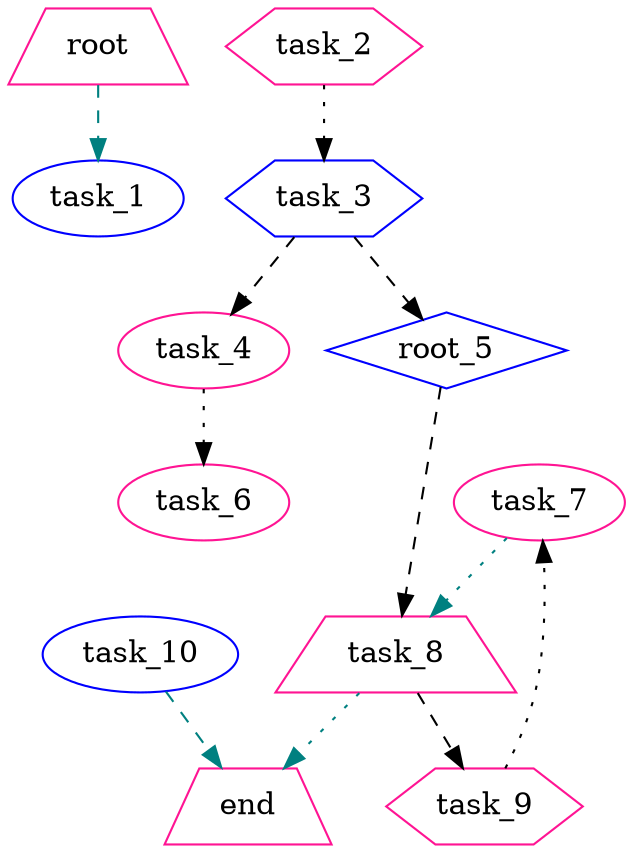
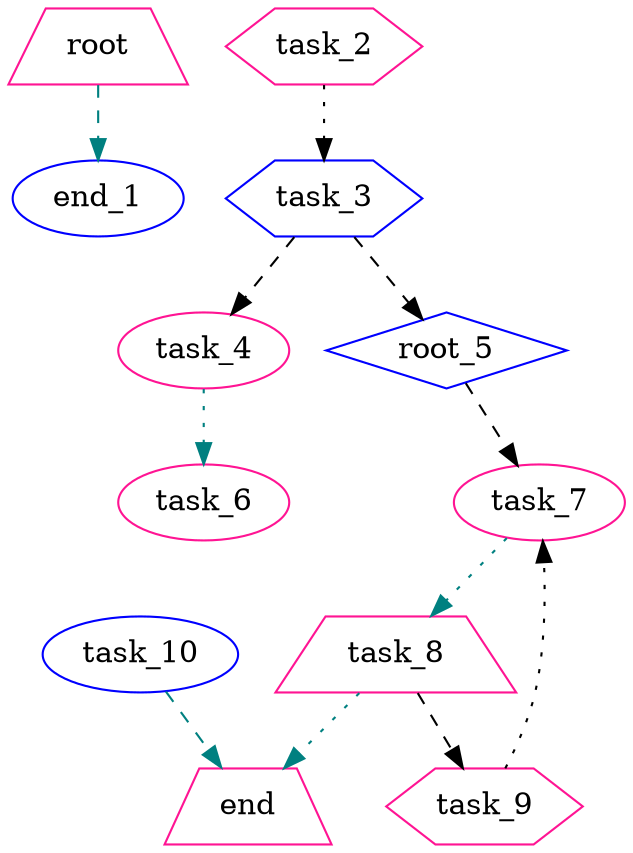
node "task_1": label "task_1" -> "end_1"
edge "task_4" -> "task_6": color black -> teal
edge "root_5" -> "task_8": now "root_5" -> "task_7"
